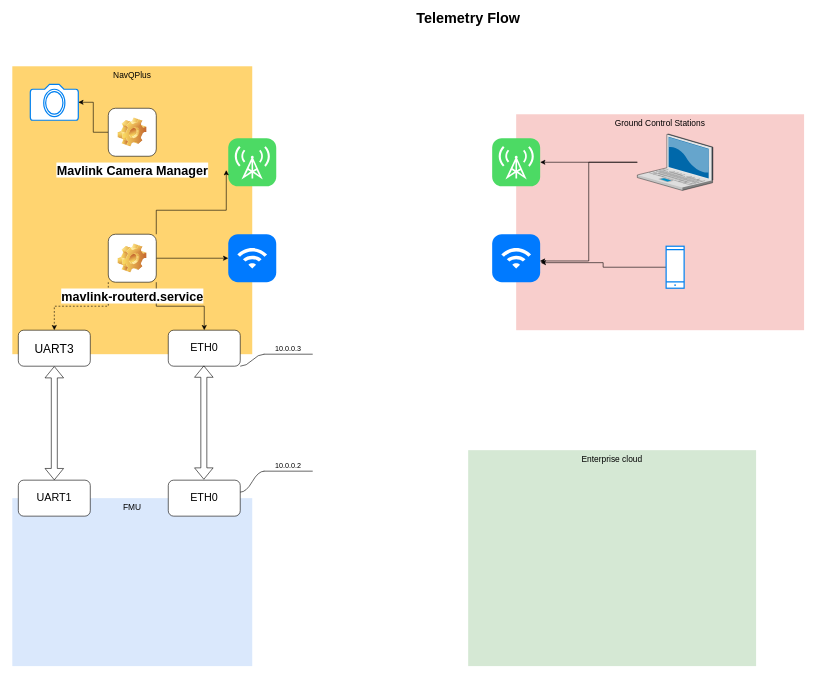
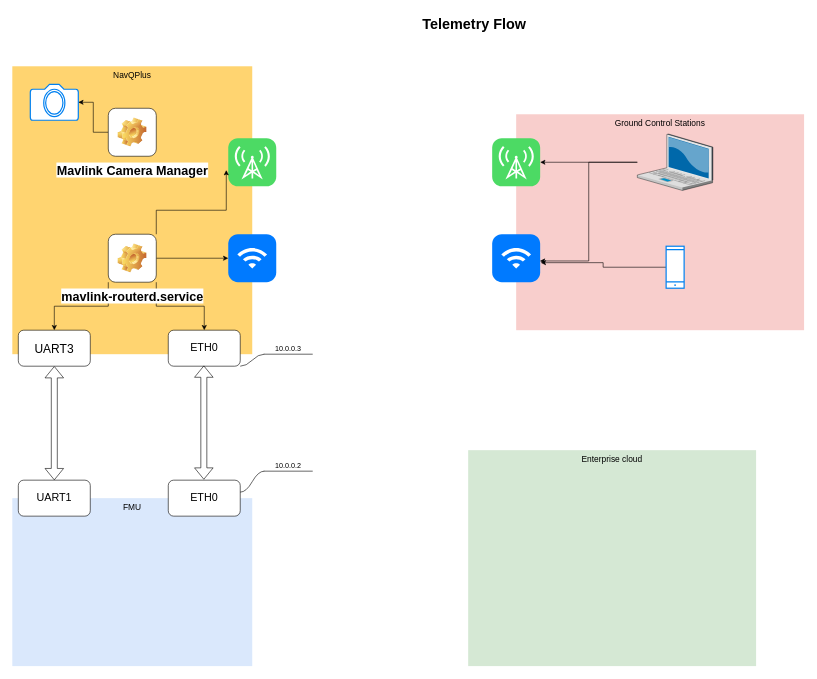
node "Telemetry Flow": moved (468, 18) -> (474, 24)
edge "mavlink-routerd.service" -> "UART3": style dashed -> solid
